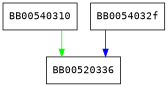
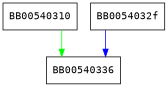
node "BB00520336": label "BB00520336" -> "BB00540336"
